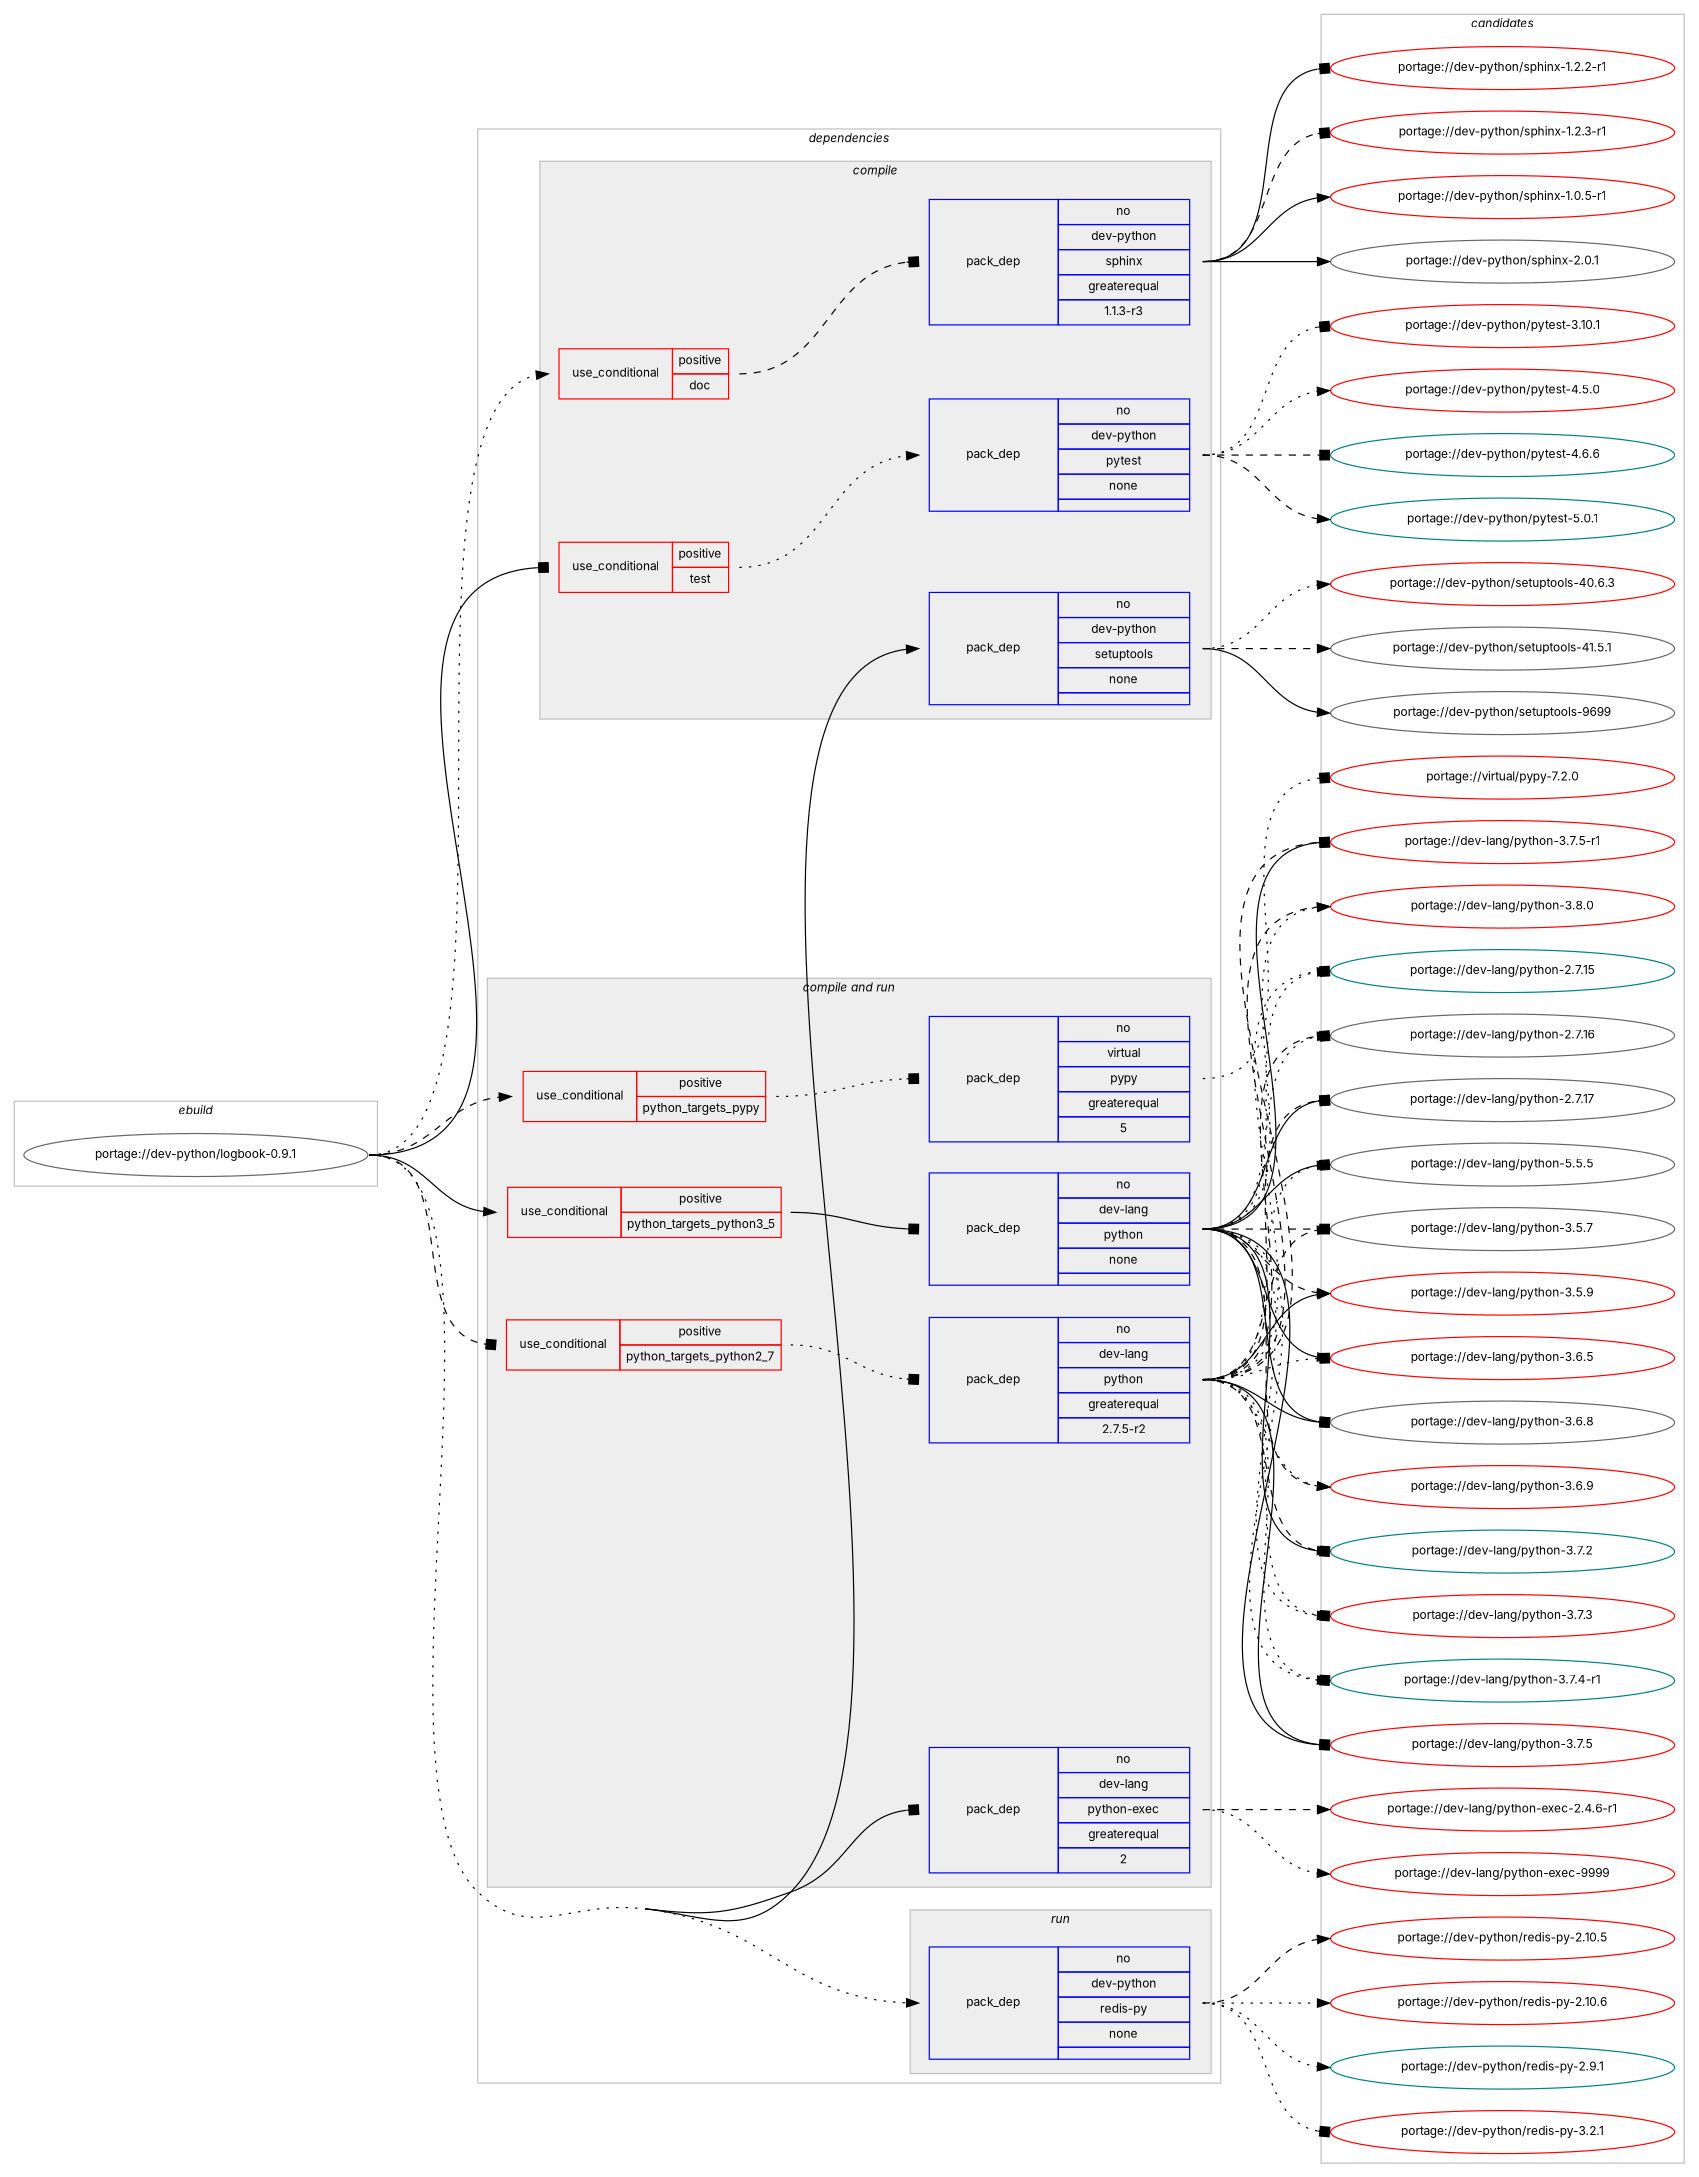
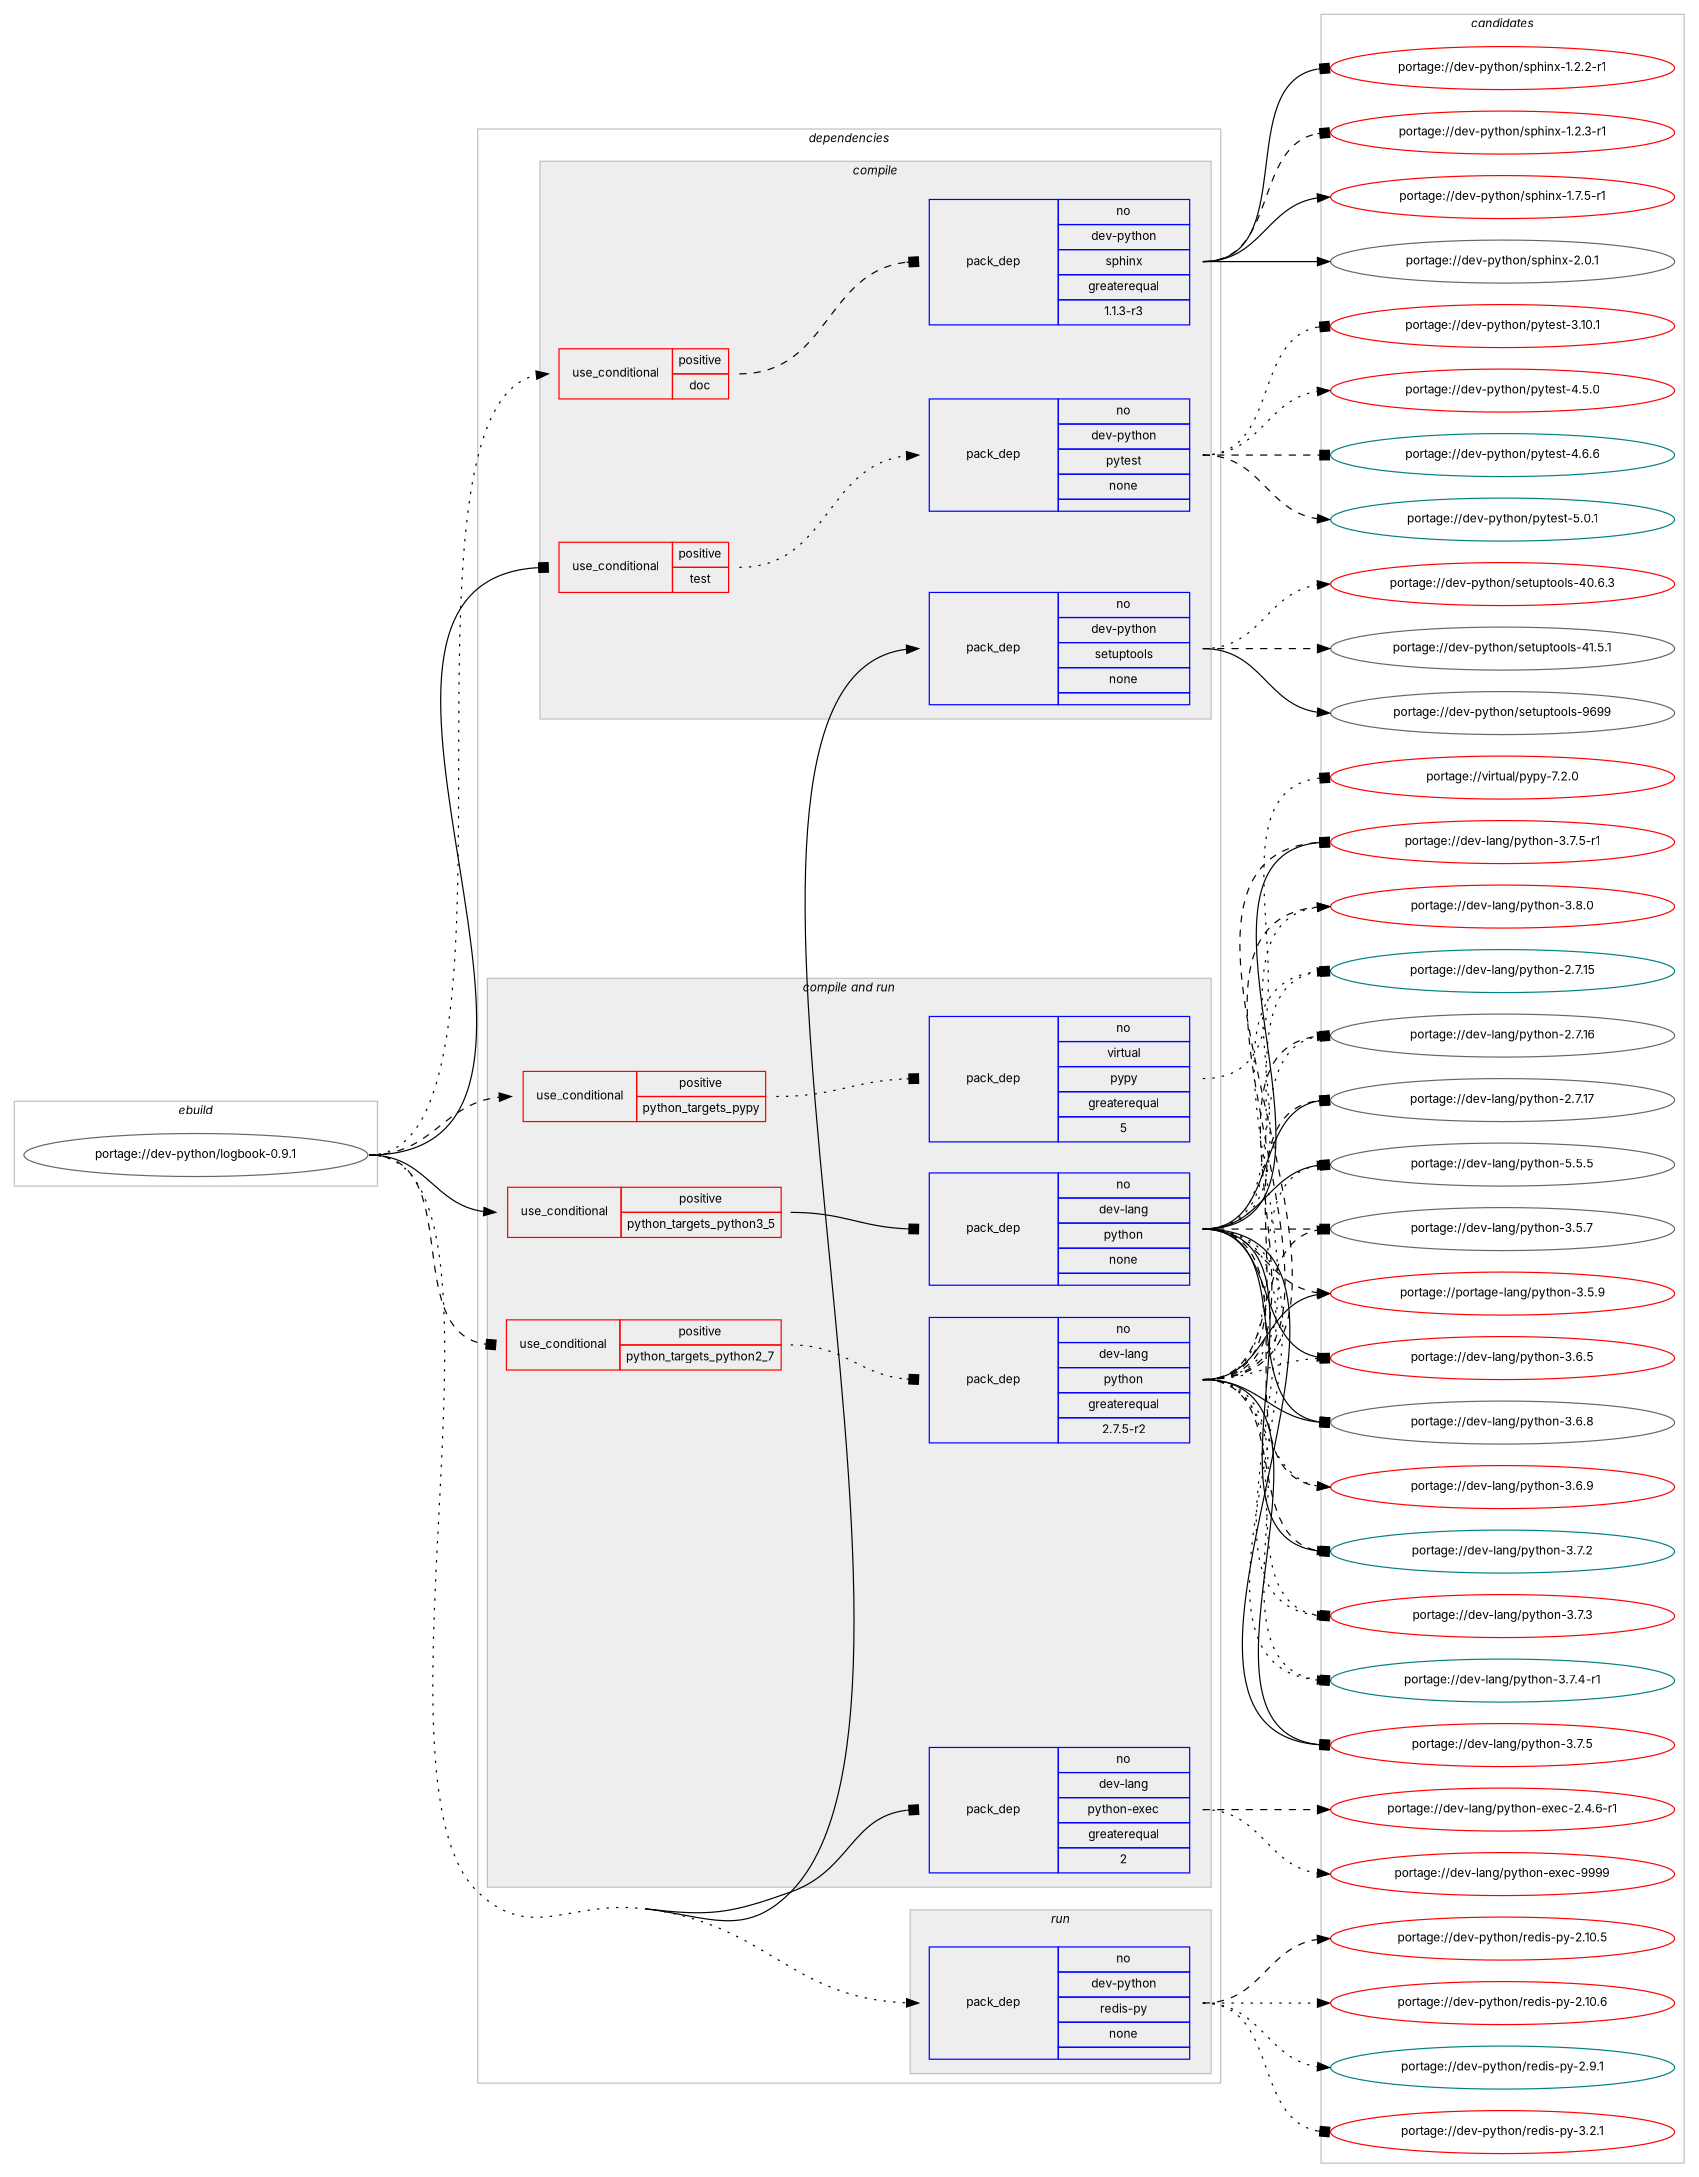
node "portage://dev-python/sphinx-1.0.5-r1": label "portage://dev-python/sphinx-1.0.5-r1" -> "portage://dev-python/sphinx-1.7.5-r1"
node "portage://dev-lang/python-3.5.9": label "portage://dev-lang/python-3.5.9" -> "portage://portage-lang/python-3.5.9"
